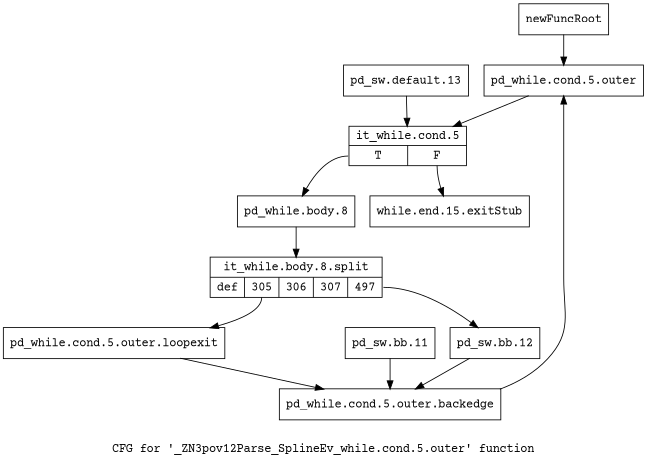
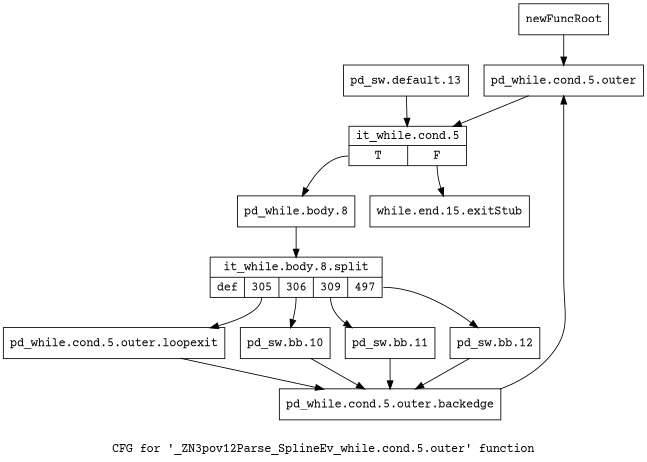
node "it_while.body.8.split": text "307" -> "309"
edge "it_while.body.8.split" -> "pd_sw.bb.11": added
node "pd_sw.bb.10": added
